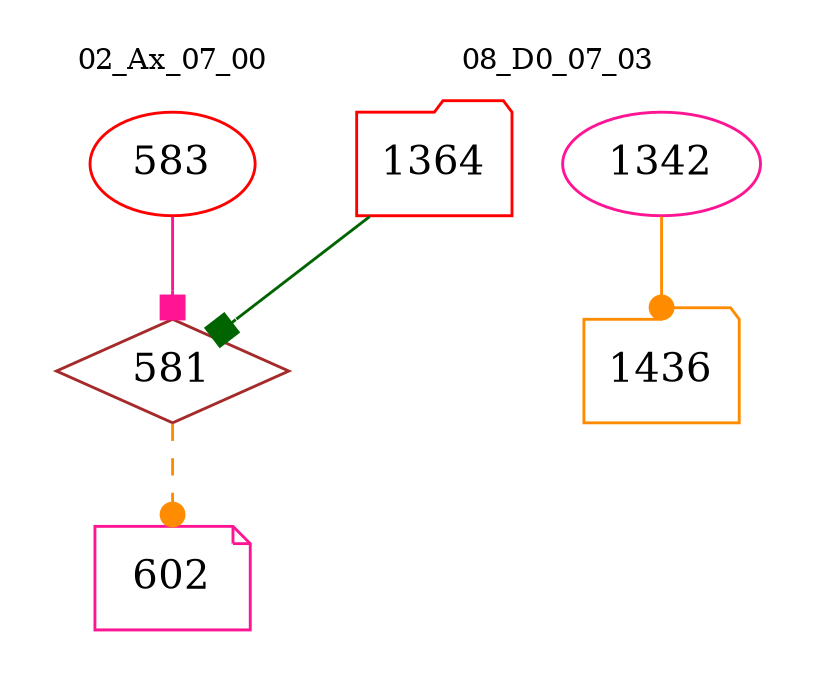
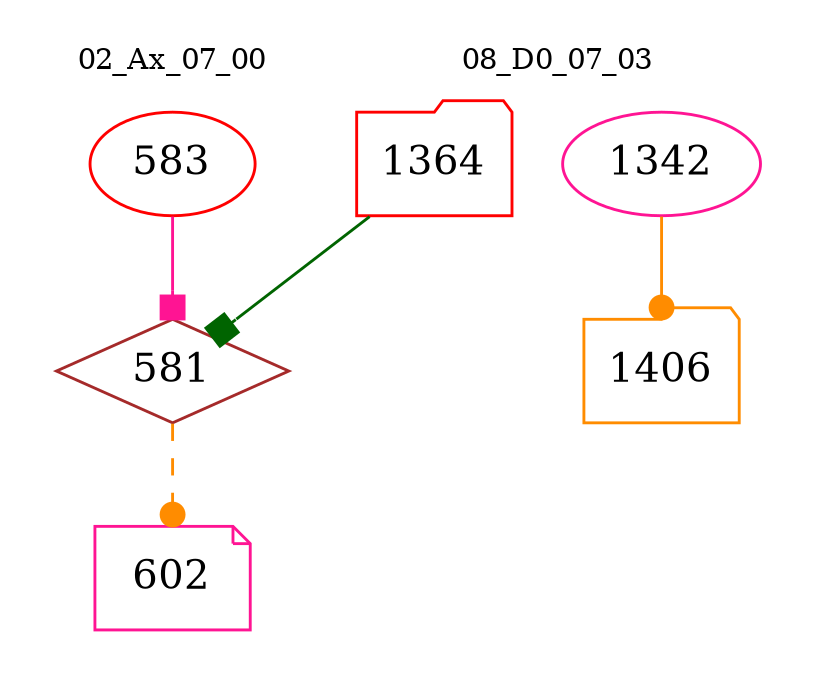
node "1436": label "1436" -> "1406"
